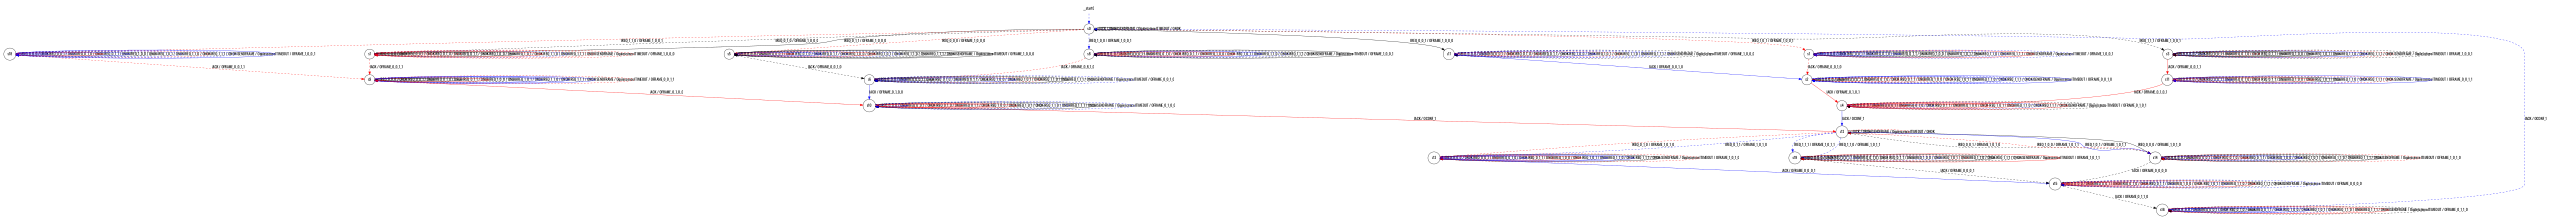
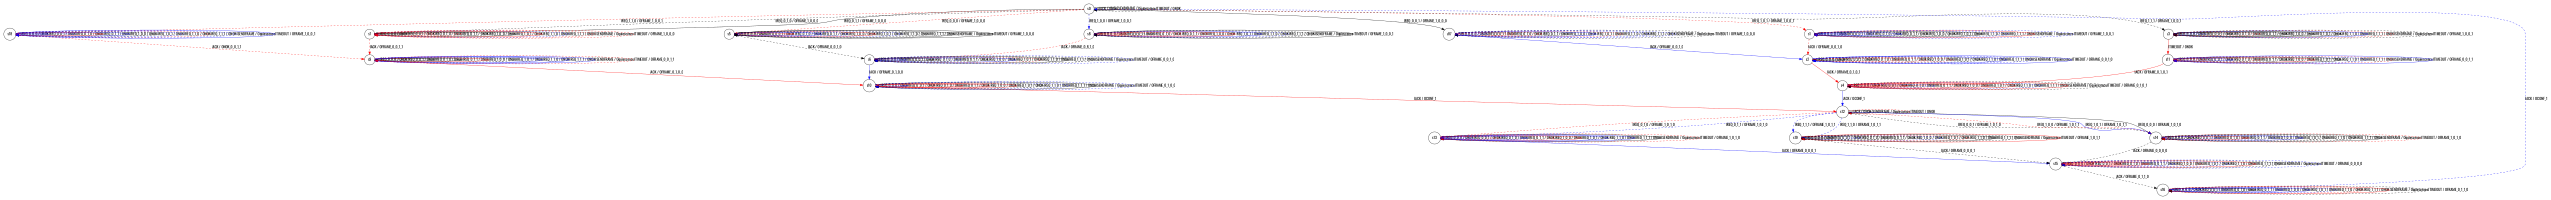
node "__start0": removed
node "s17": label "s17" -> "s87"
edge "s18" -> "s9": label "IACK / OFRAME_0_0_1_1" -> "IACK / ONOK_0_0_1_1"
edge "s3" -> "s11": label "IACK / OFRAME_0_0_1_1" -> "ITIMEOUT / ONOK"
